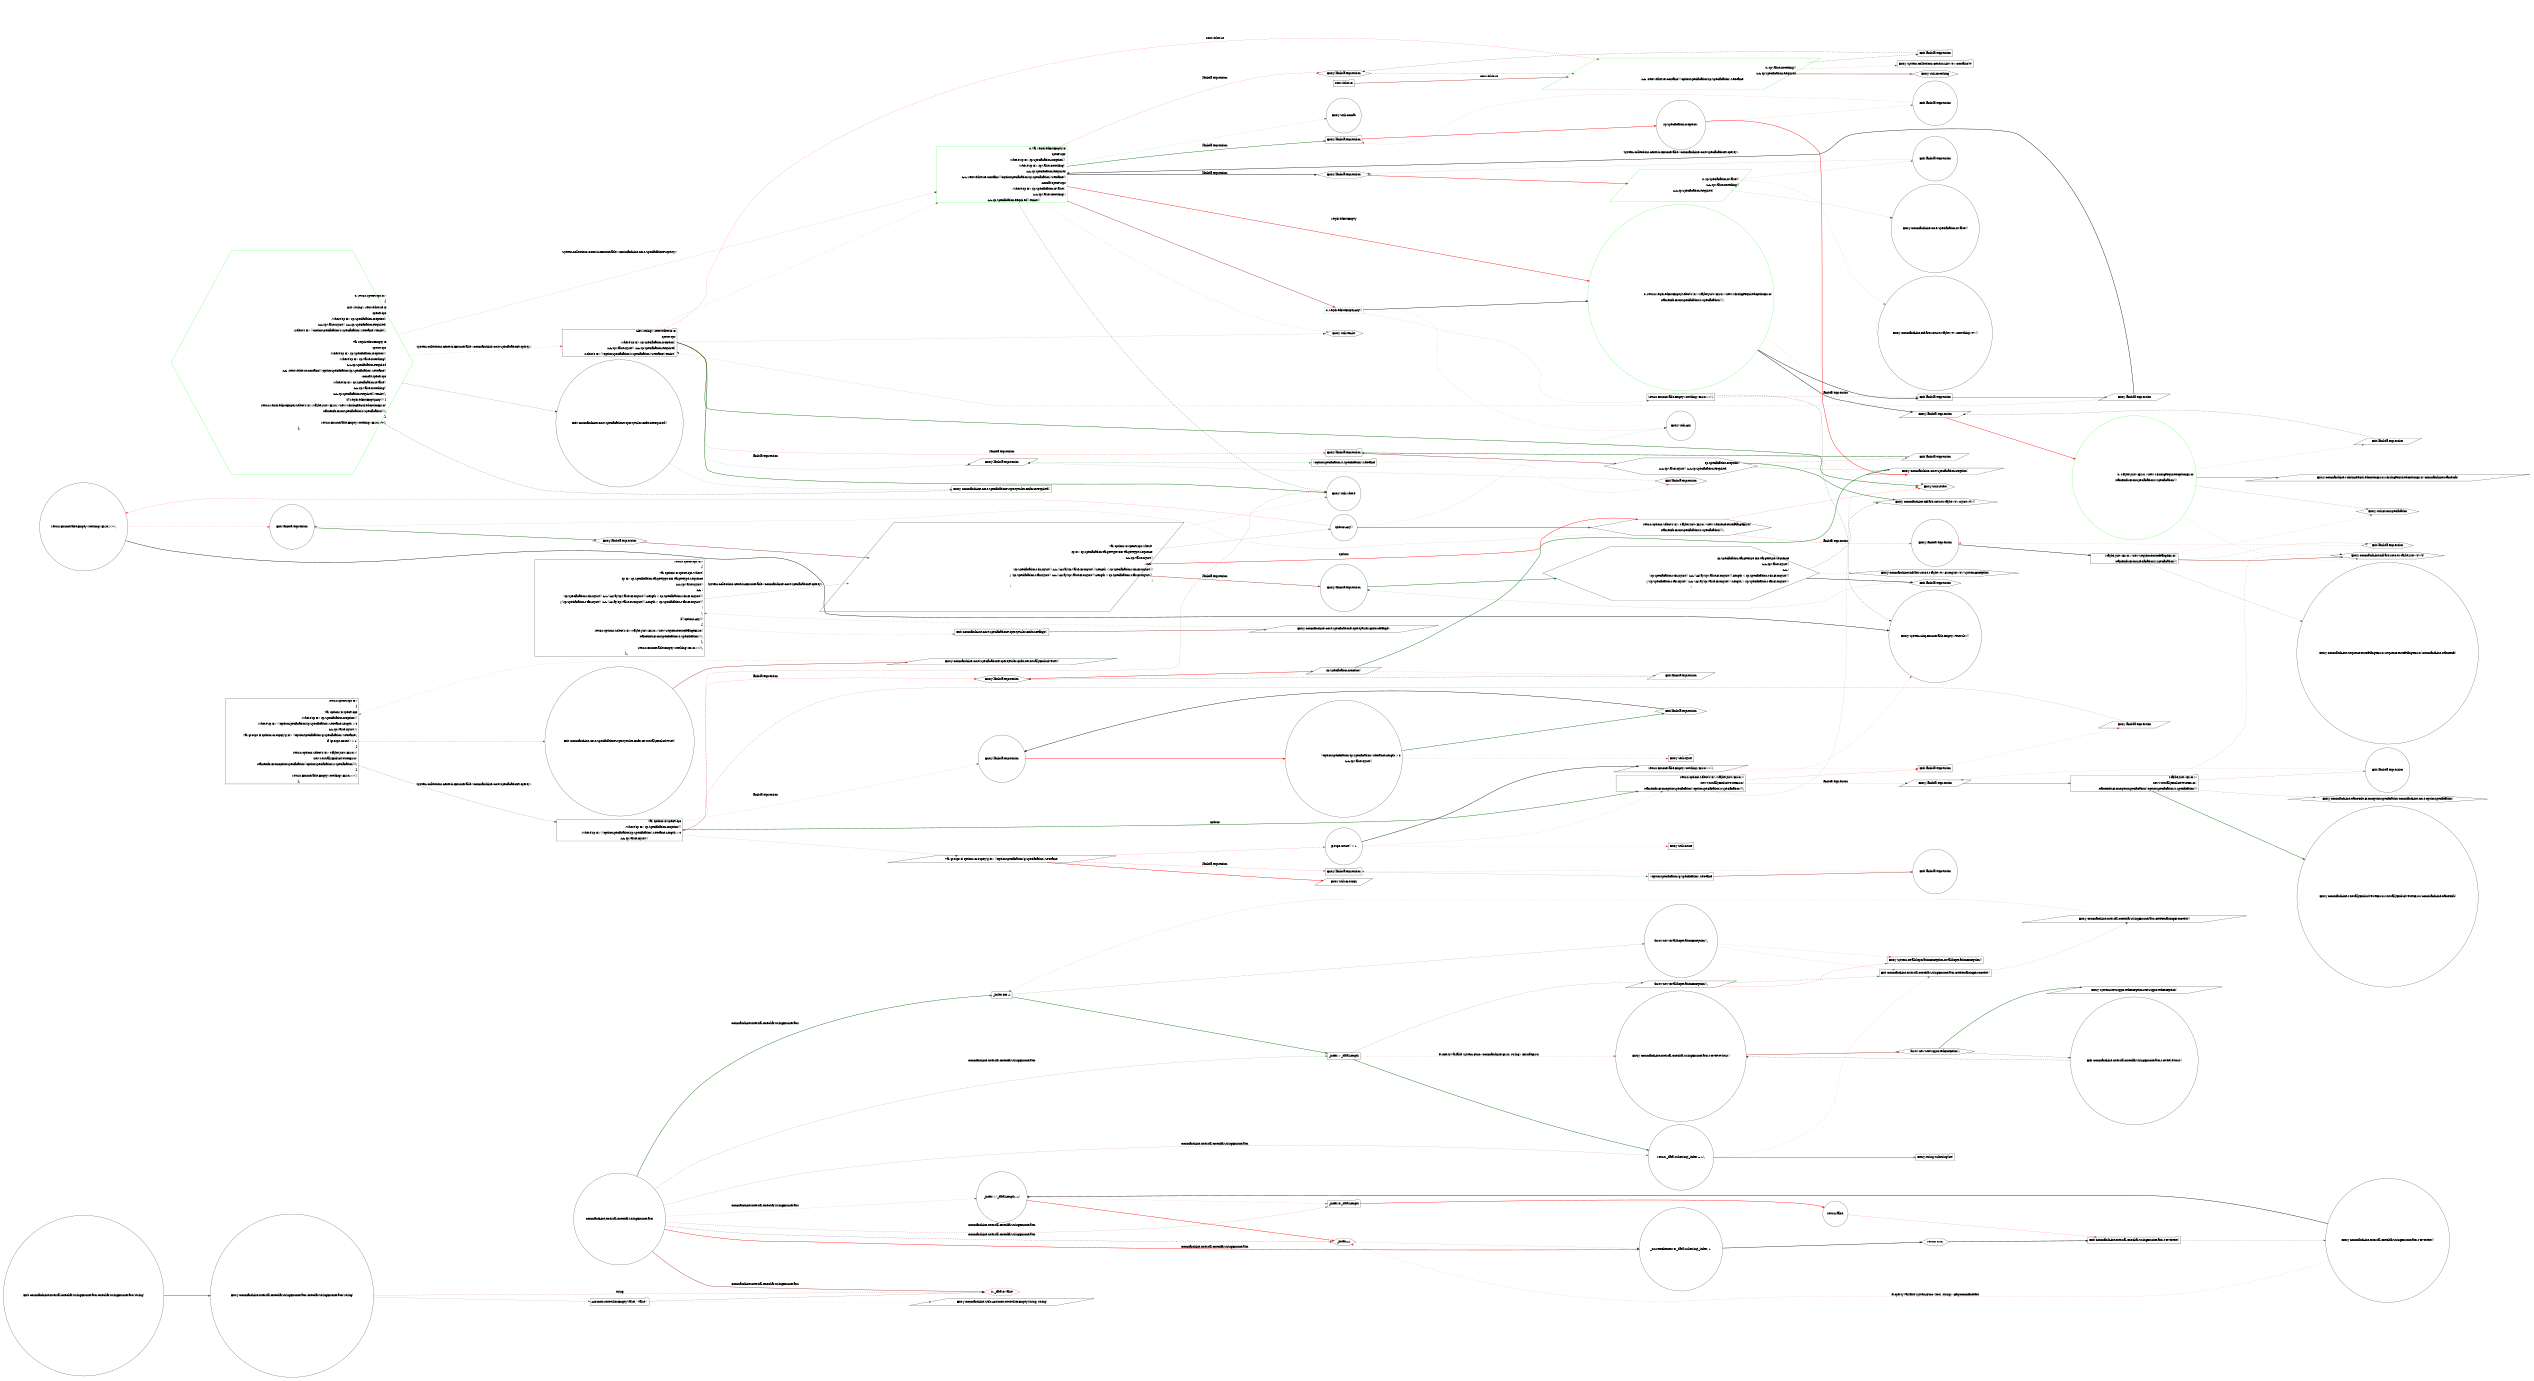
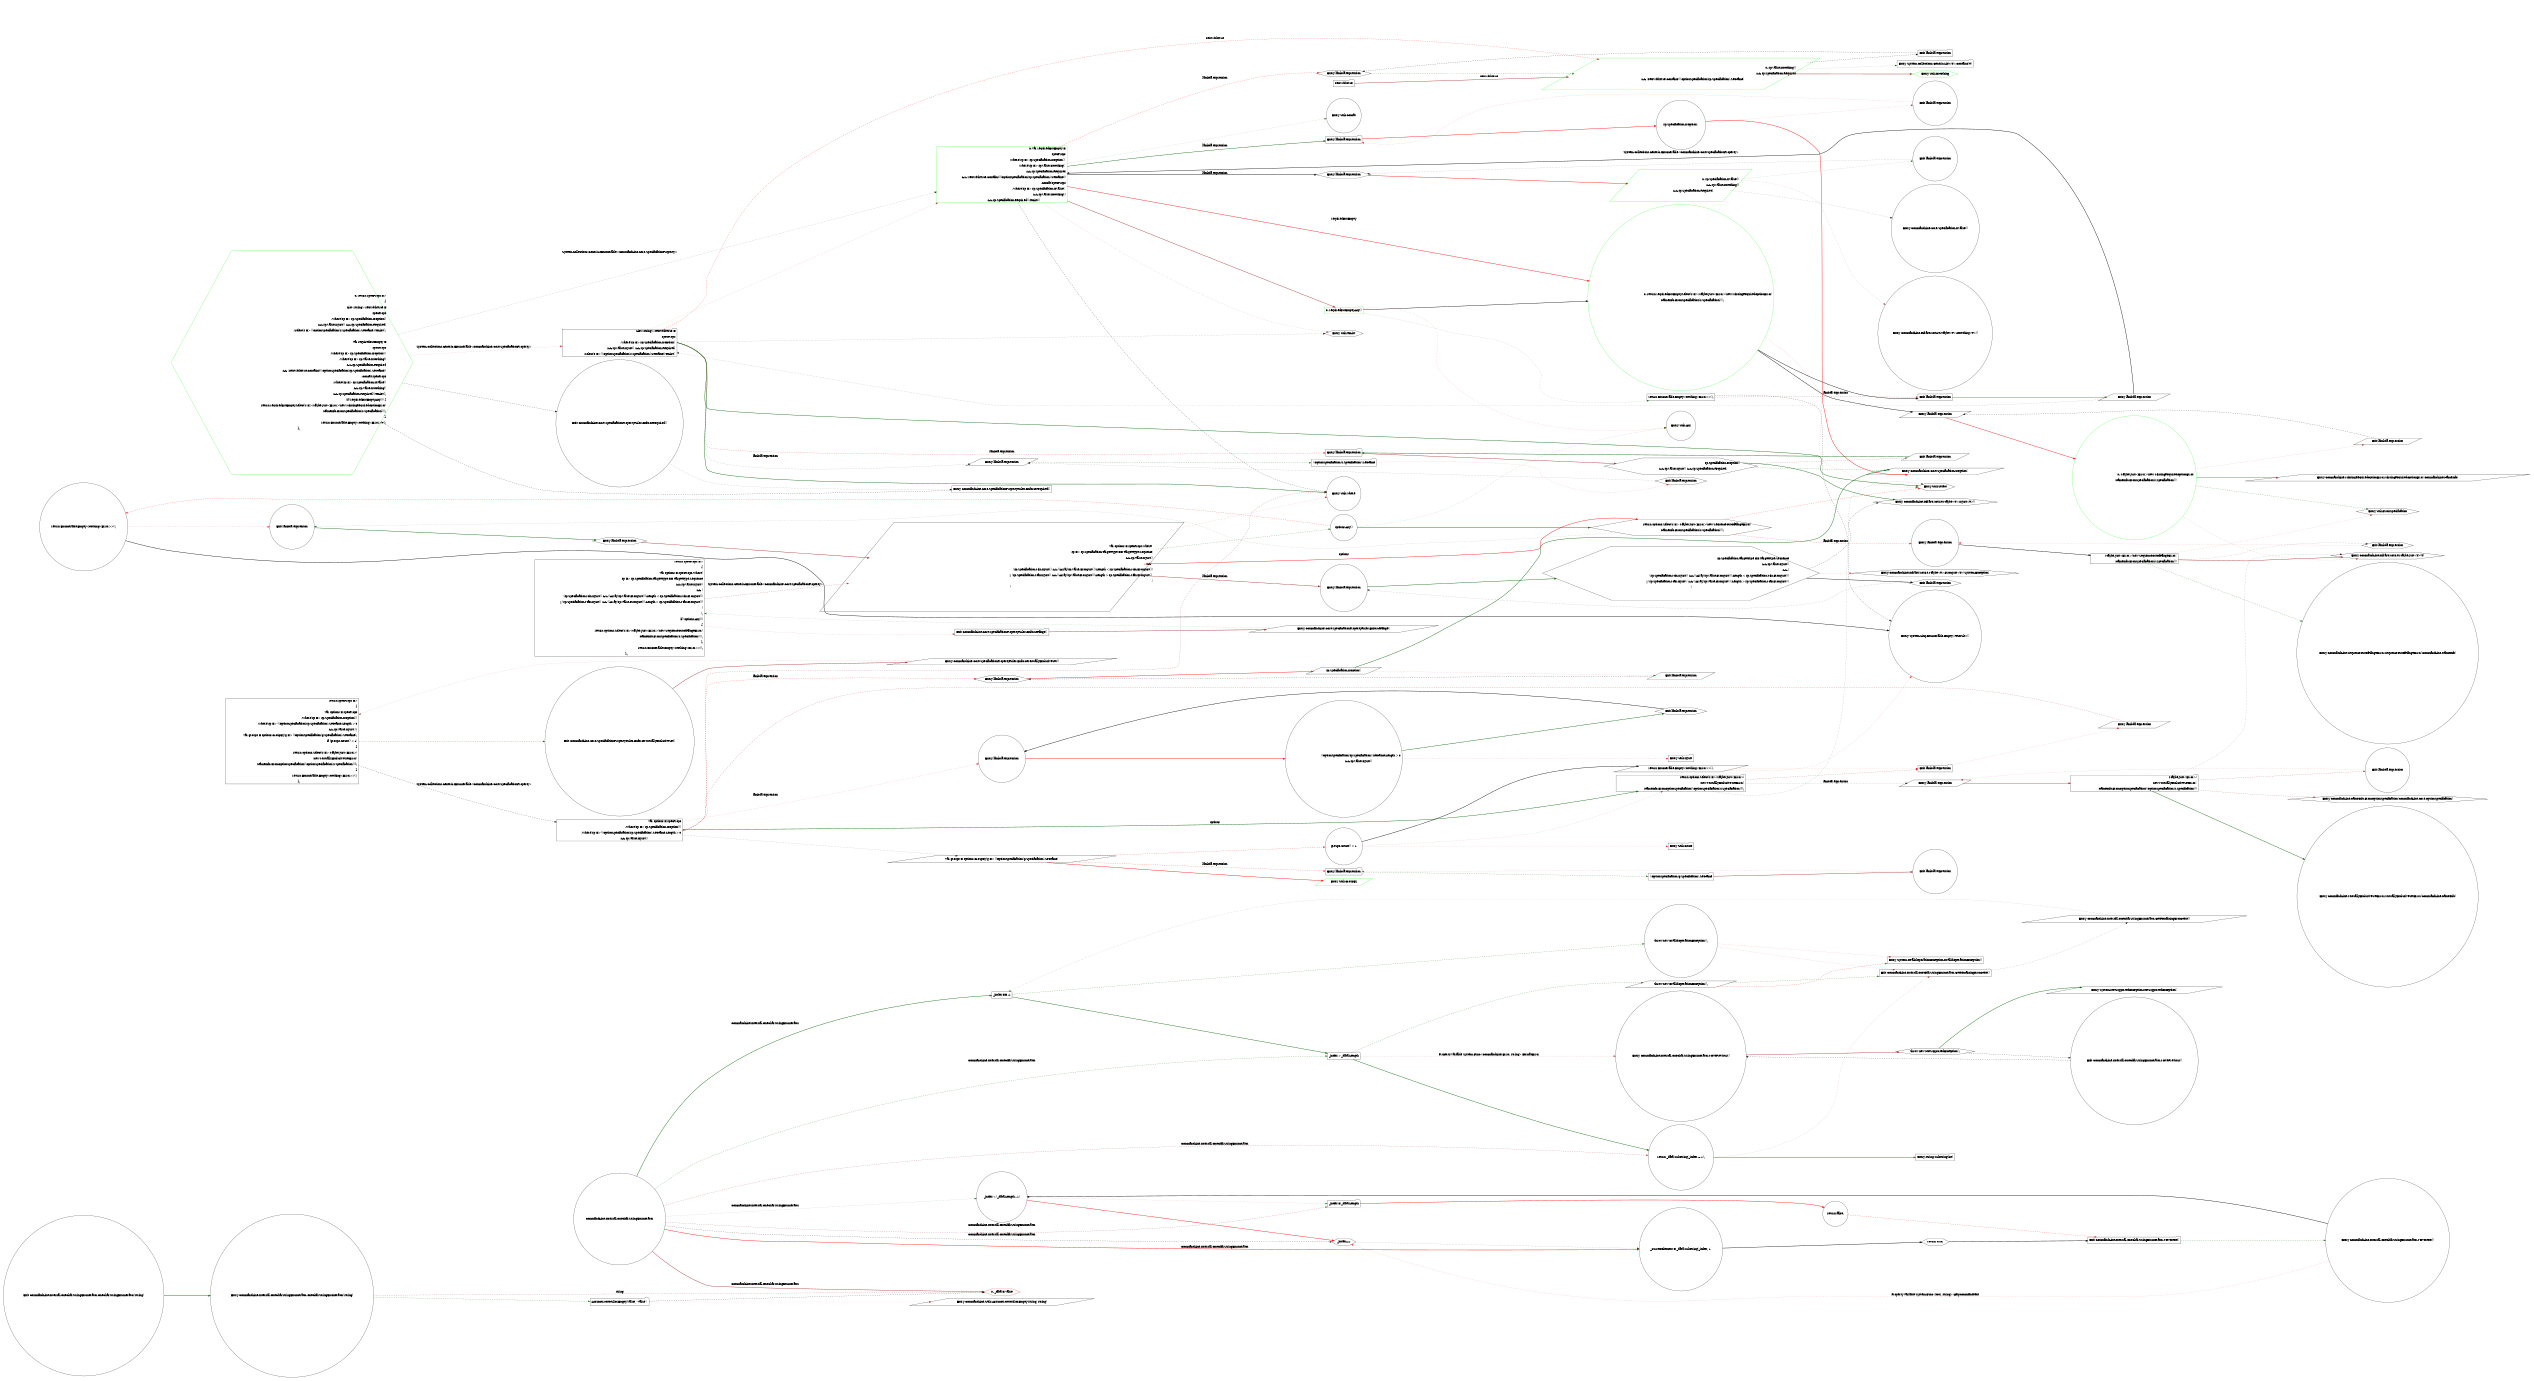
node "Entry Unk.IsNothing": color black -> green
node "Entry Unk.GroupBy": color black -> green
